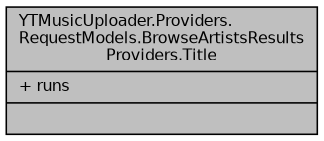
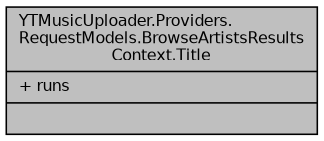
node "YTMusicUploader.Providers.": text "Providers.Title" -> "Context.Title"
